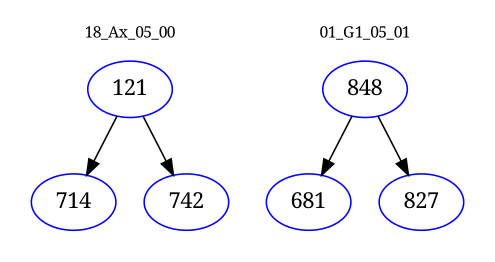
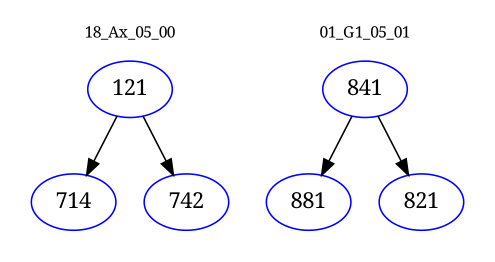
node "848": label "848" -> "841"
node "681": label "681" -> "881"
node "827": label "827" -> "821"
